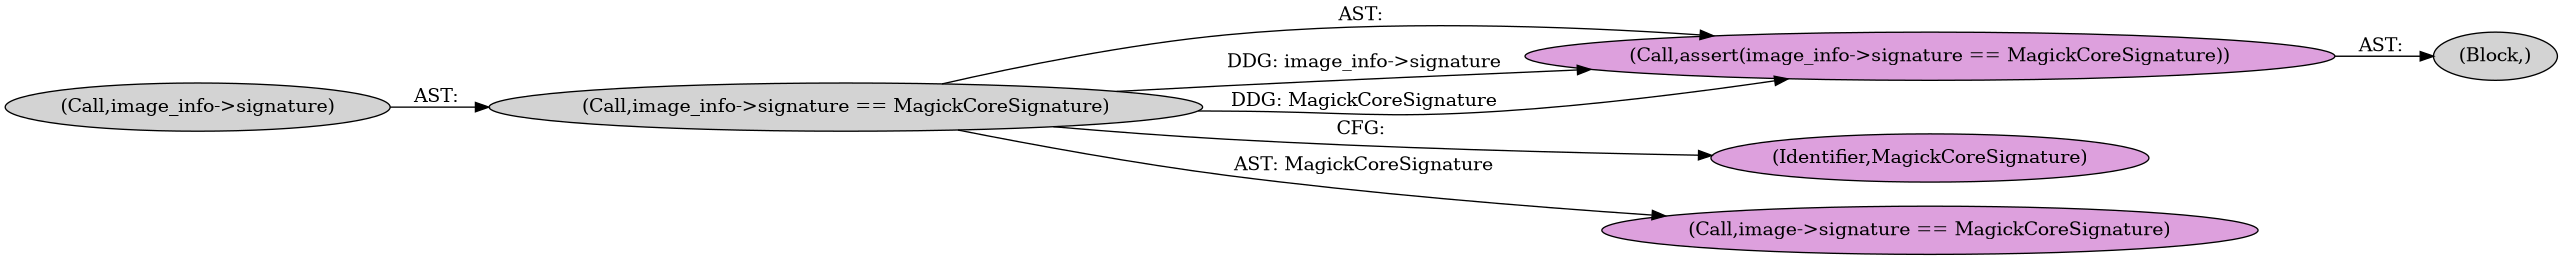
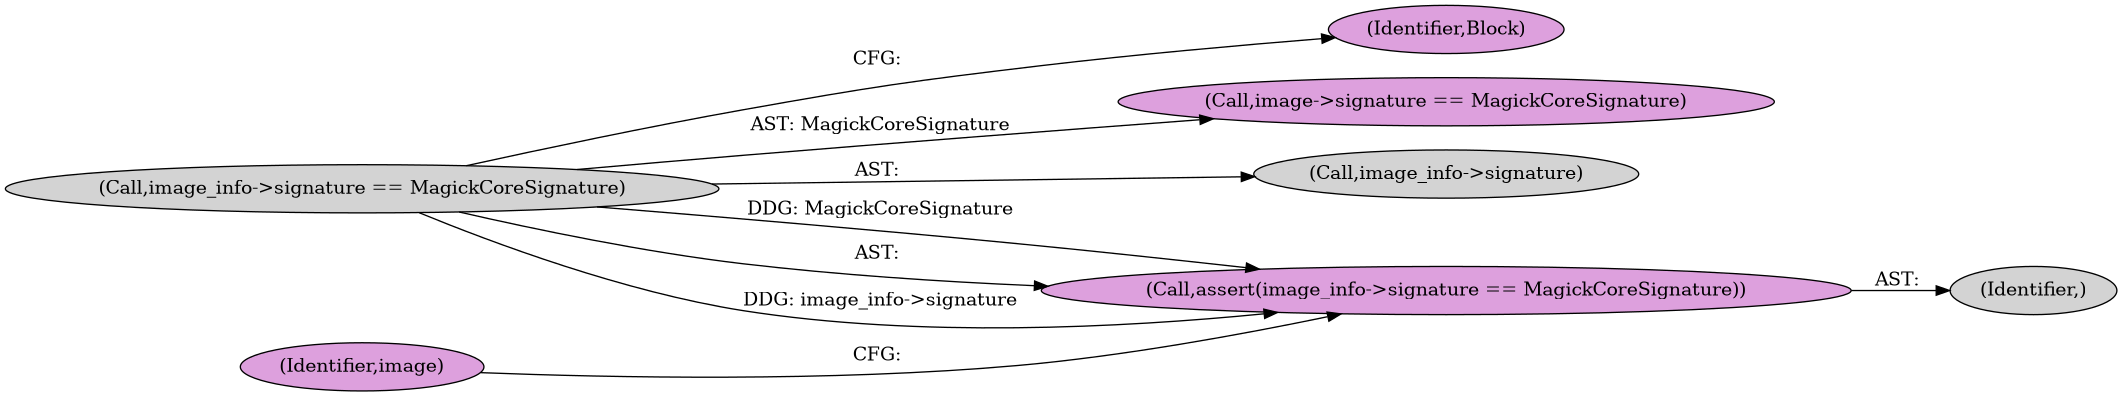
node "(Block,)": label "(Block,)" -> "(Identifier,)"
edge "(Call,image_info->signature)" -> "(Call,image_info->signature == MagickCoreSignature)": reversed
node "(Identifier,MagickCoreSignature)": label "(Identifier,MagickCoreSignature)" -> "(Identifier,Block)"
node "(Identifier,image)": added
